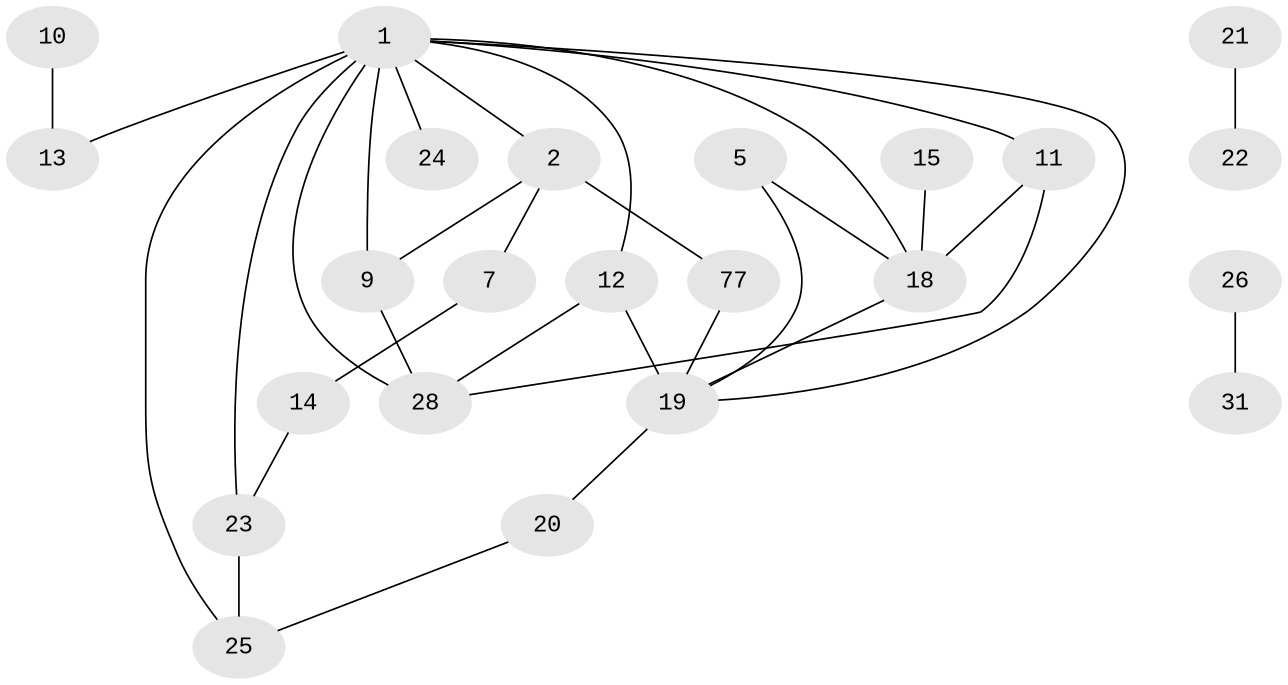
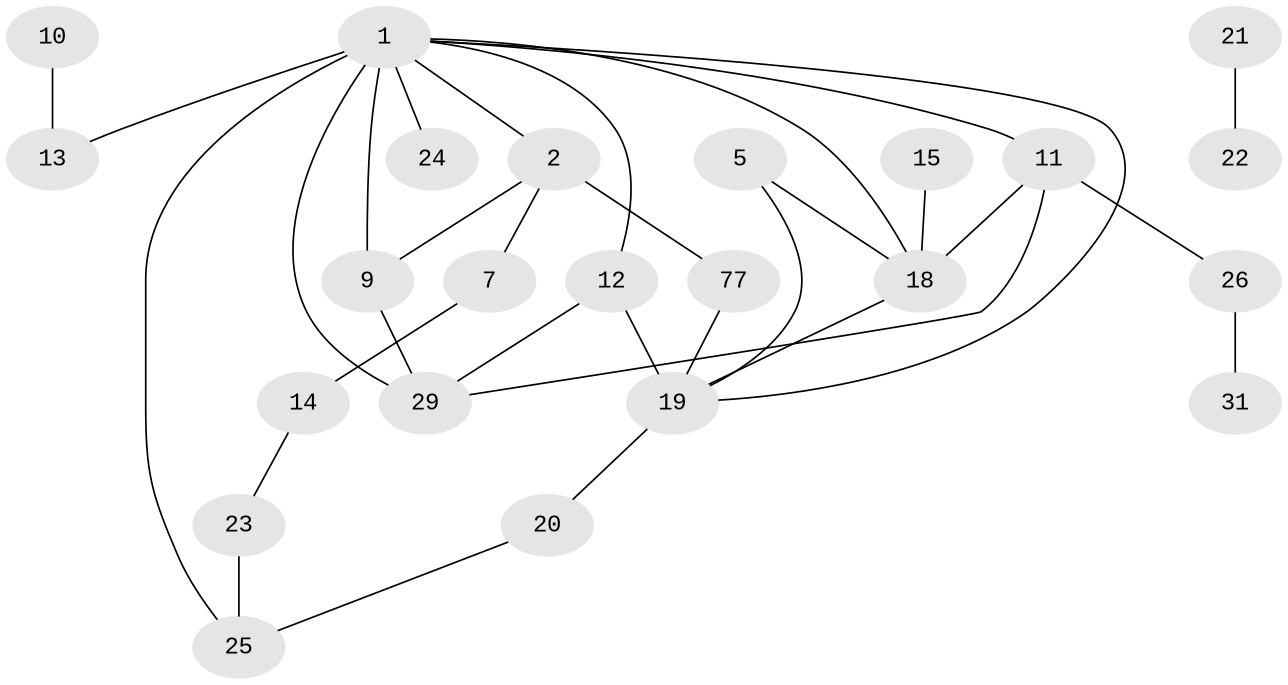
edge "11" -- "26": added
edge "1" -- "23": removed
node "28": label "28" -> "29"
